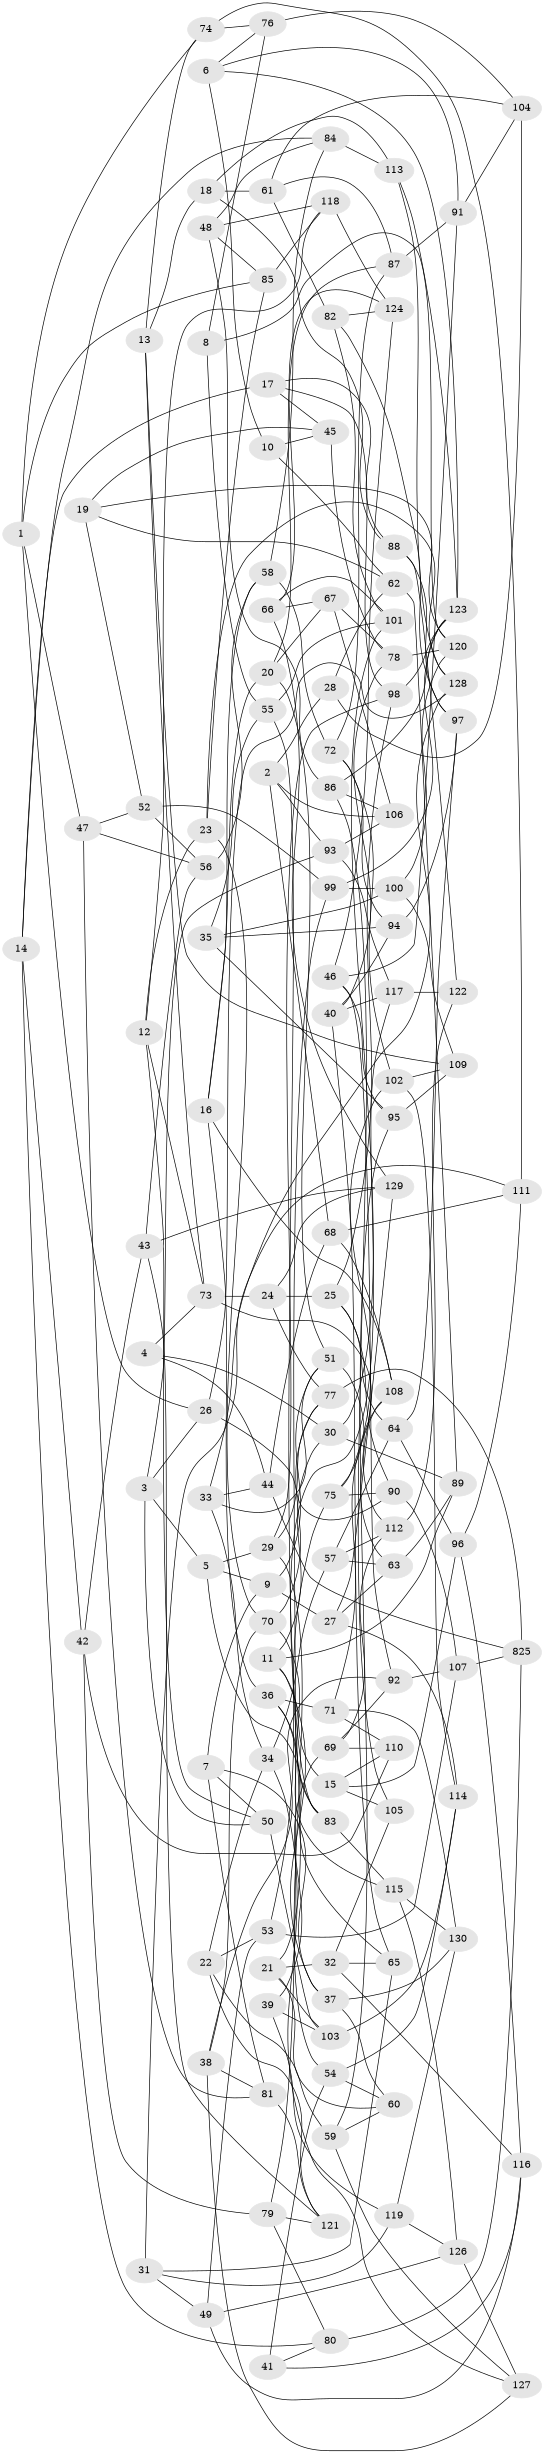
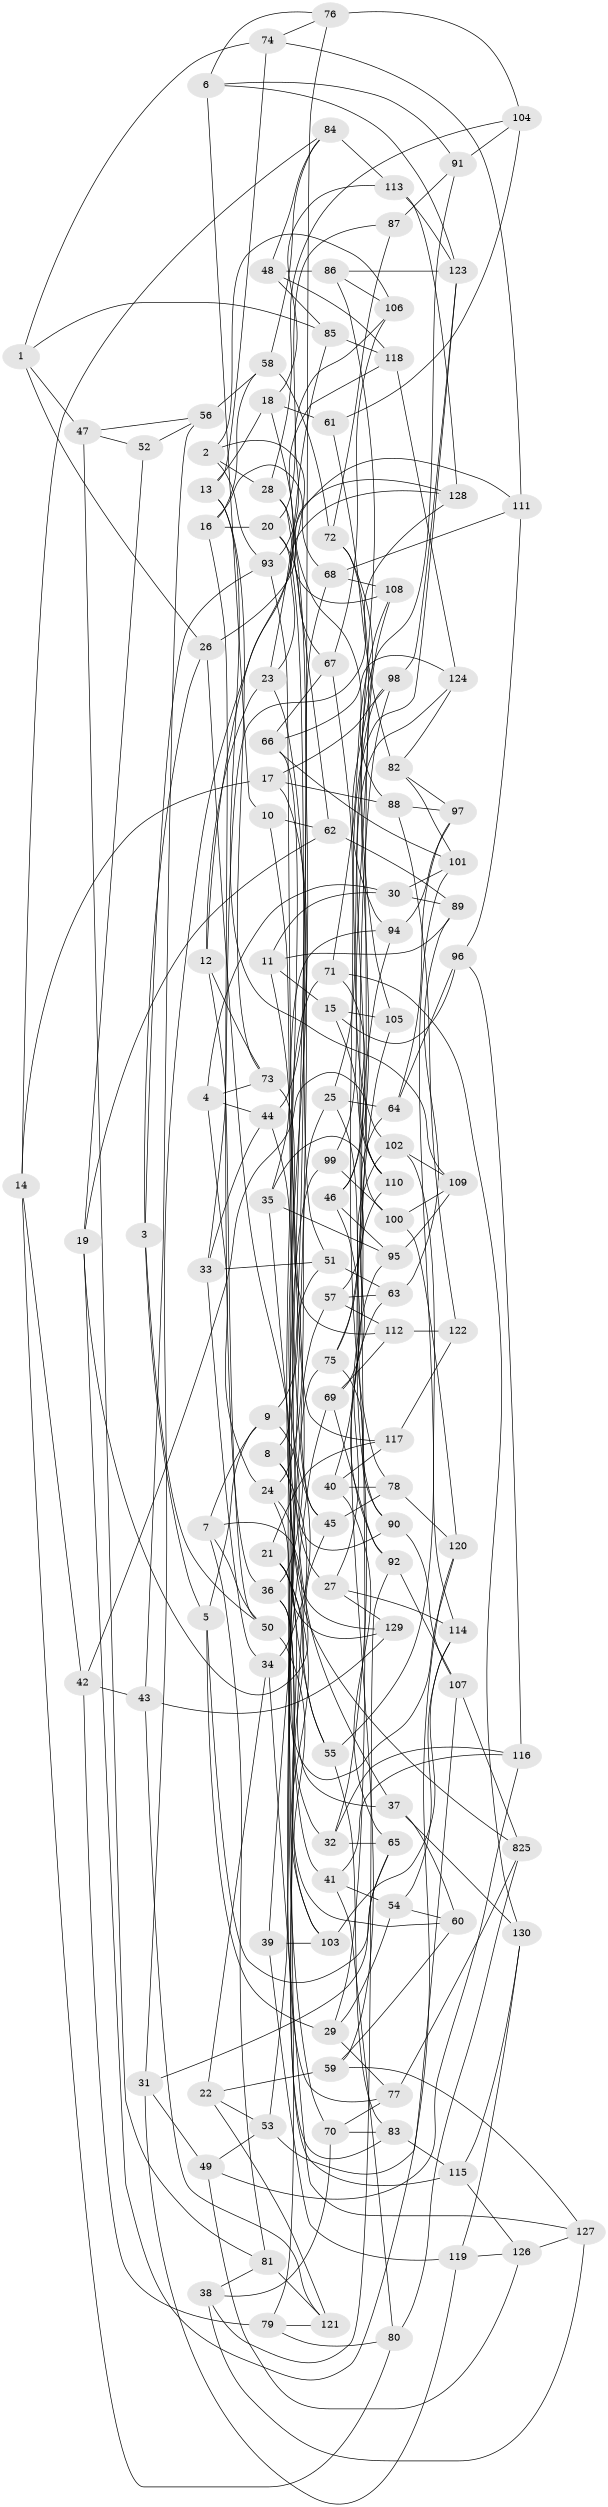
edge "61" -- "87": removed
edge "52" -- "99": removed
edge "28" -- "41": added
edge "73" -- "24": now "4" -- "24"
